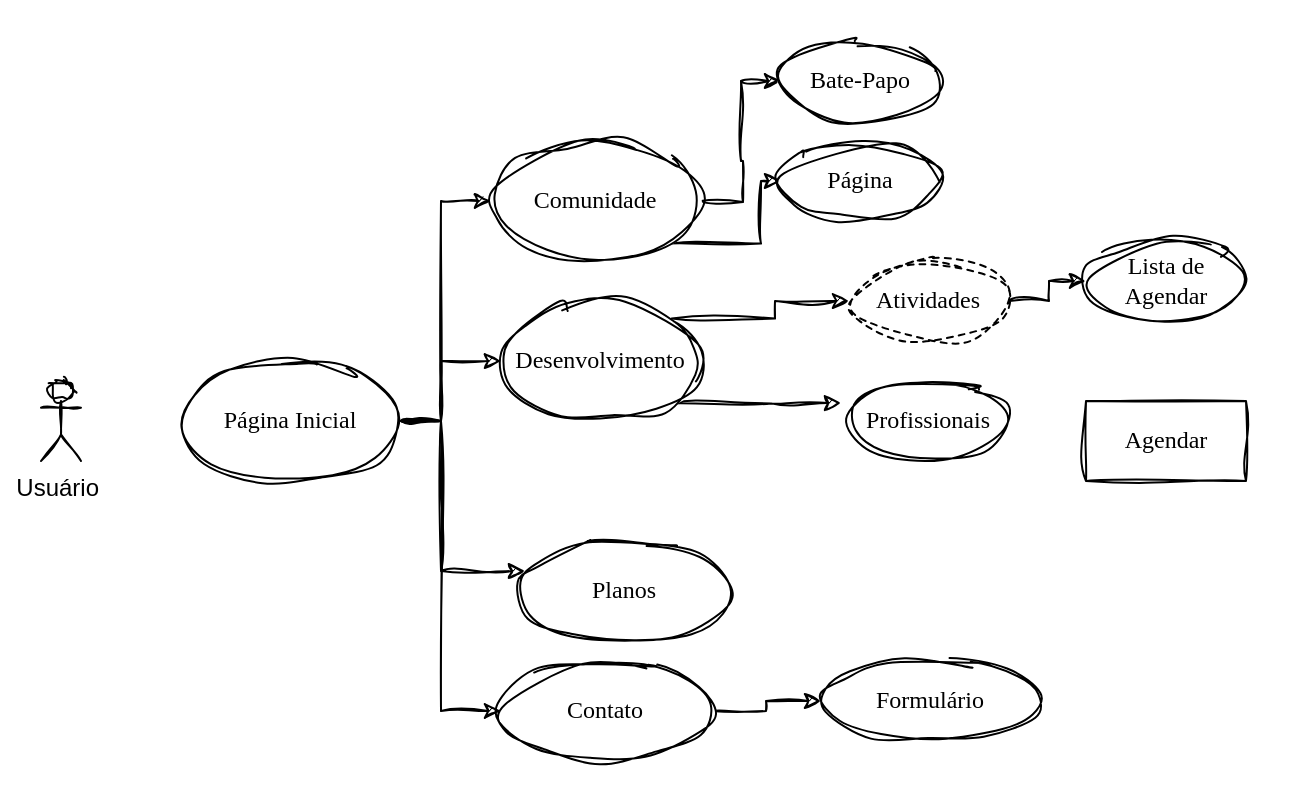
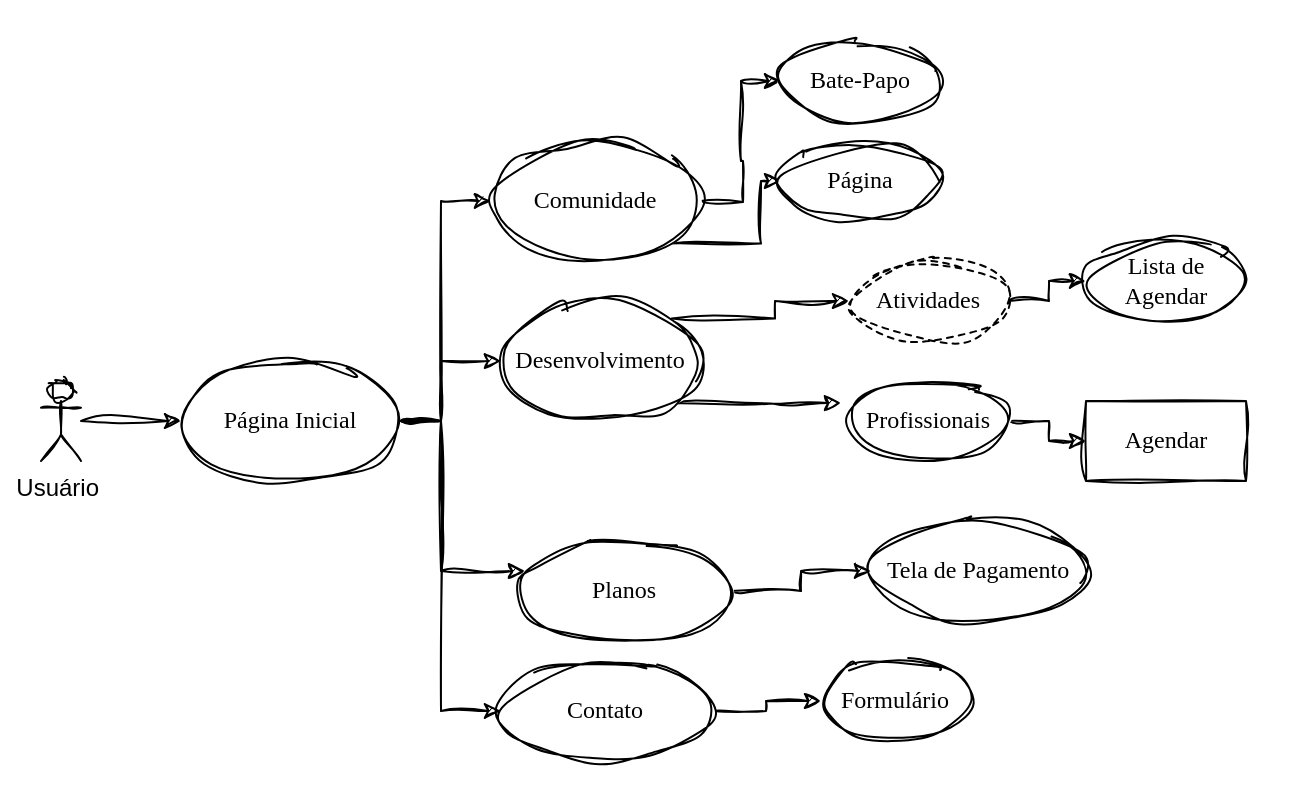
edge "Usuário" -> "Página Inicial": added
edge "Profissionais" -> "Agendar": added
node "Tela de Pagamento": added
edge "Planos" -> "Tela de Pagamento": added
node "Formulário": size 220x80 -> 150x80
